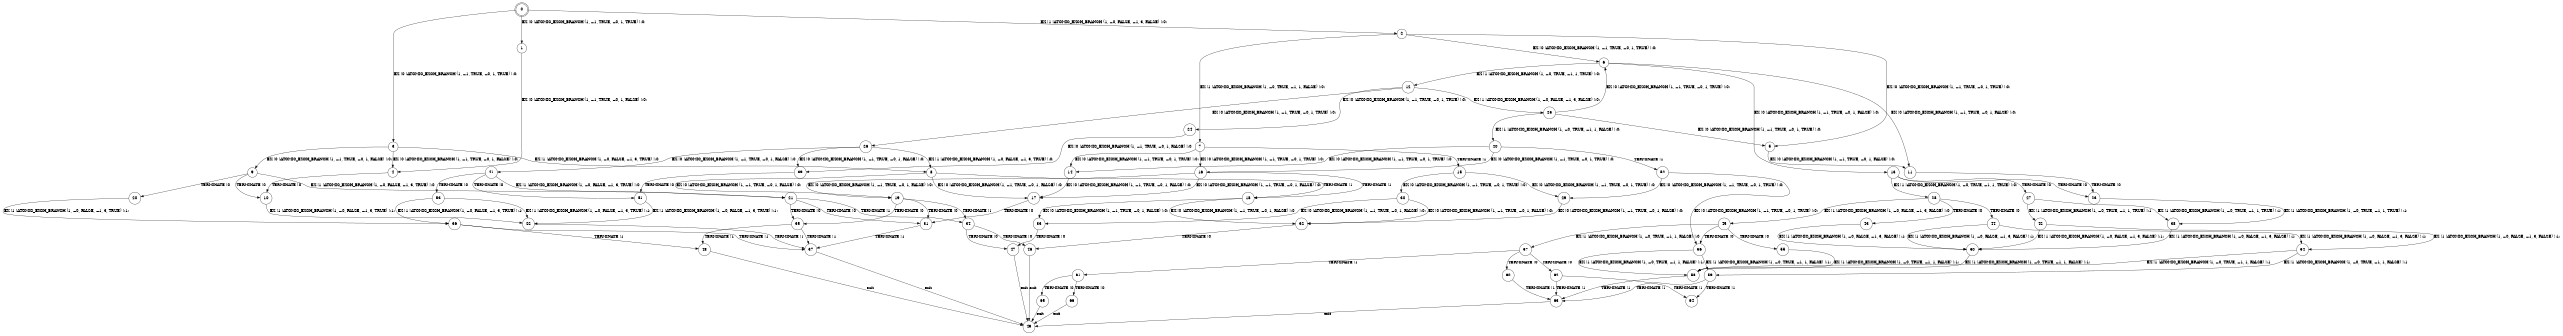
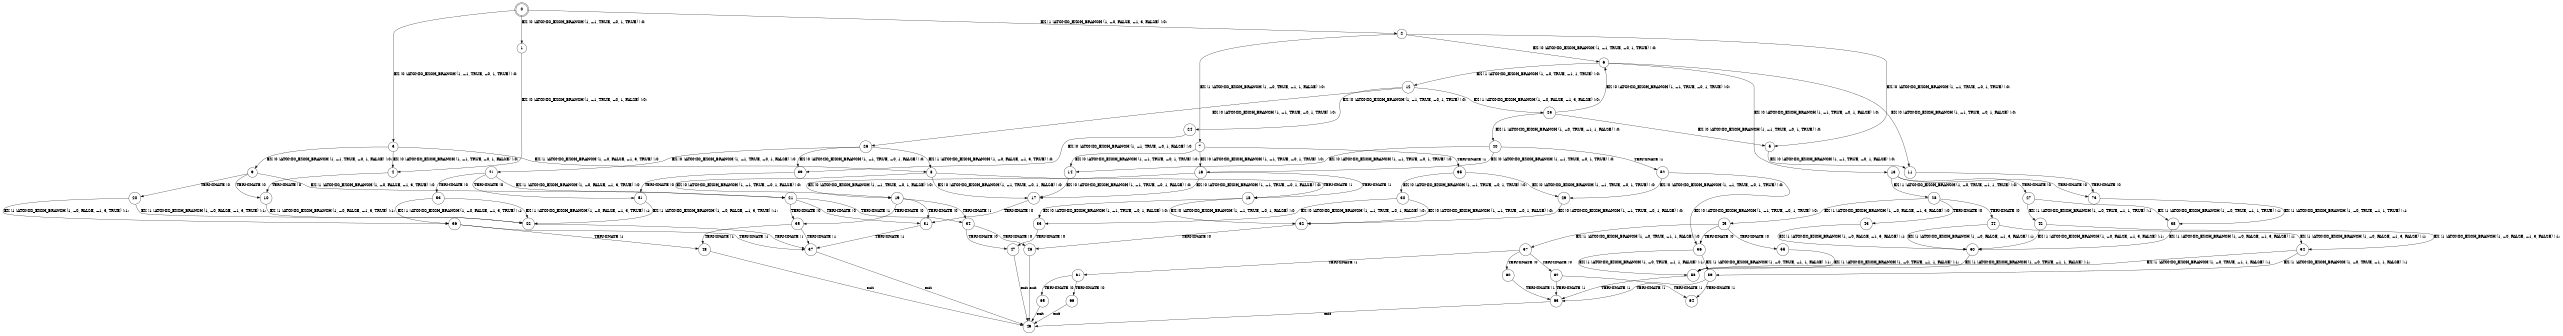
node "15": label "15" -> "95"
node "23": label "23" -> "73"
edge "20" -> "22": added, label "EX !1 !ATOMIC_EXCH_BRANCH (1, +0, FALSE, +1, 3, TRUE) !:1:"
